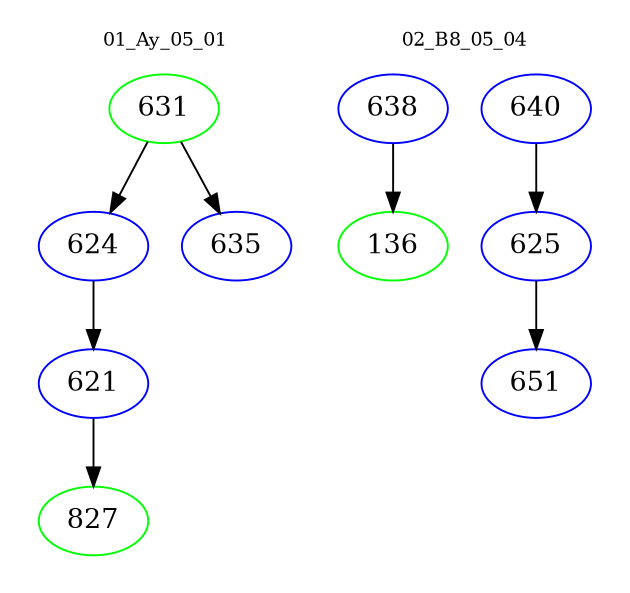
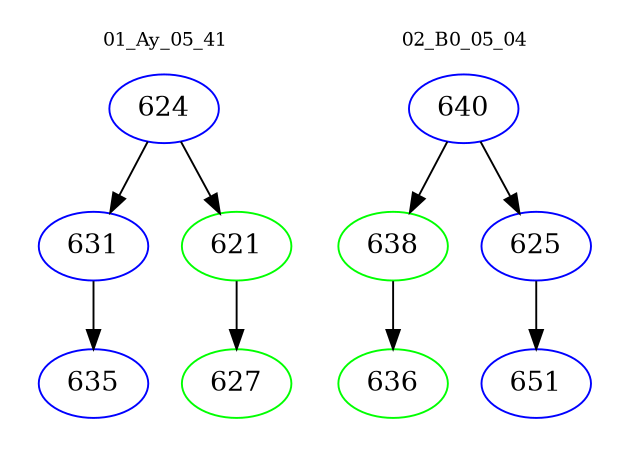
cluster "01_Ay_05_01": label "01_Ay_05_01" -> "01_Ay_05_41"
cluster "02_B8_05_04": label "02_B8_05_04" -> "02_B0_05_04"
node "631": color green -> blue
node "638": color blue -> green
edge "631" -> "624": reversed
edge "640" -> "638": added
node "136": label "136" -> "636"
node "621": color blue -> green
node "827": label "827" -> "627"
